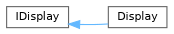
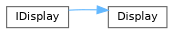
edge "Display" -> "IDisplay": reversed
